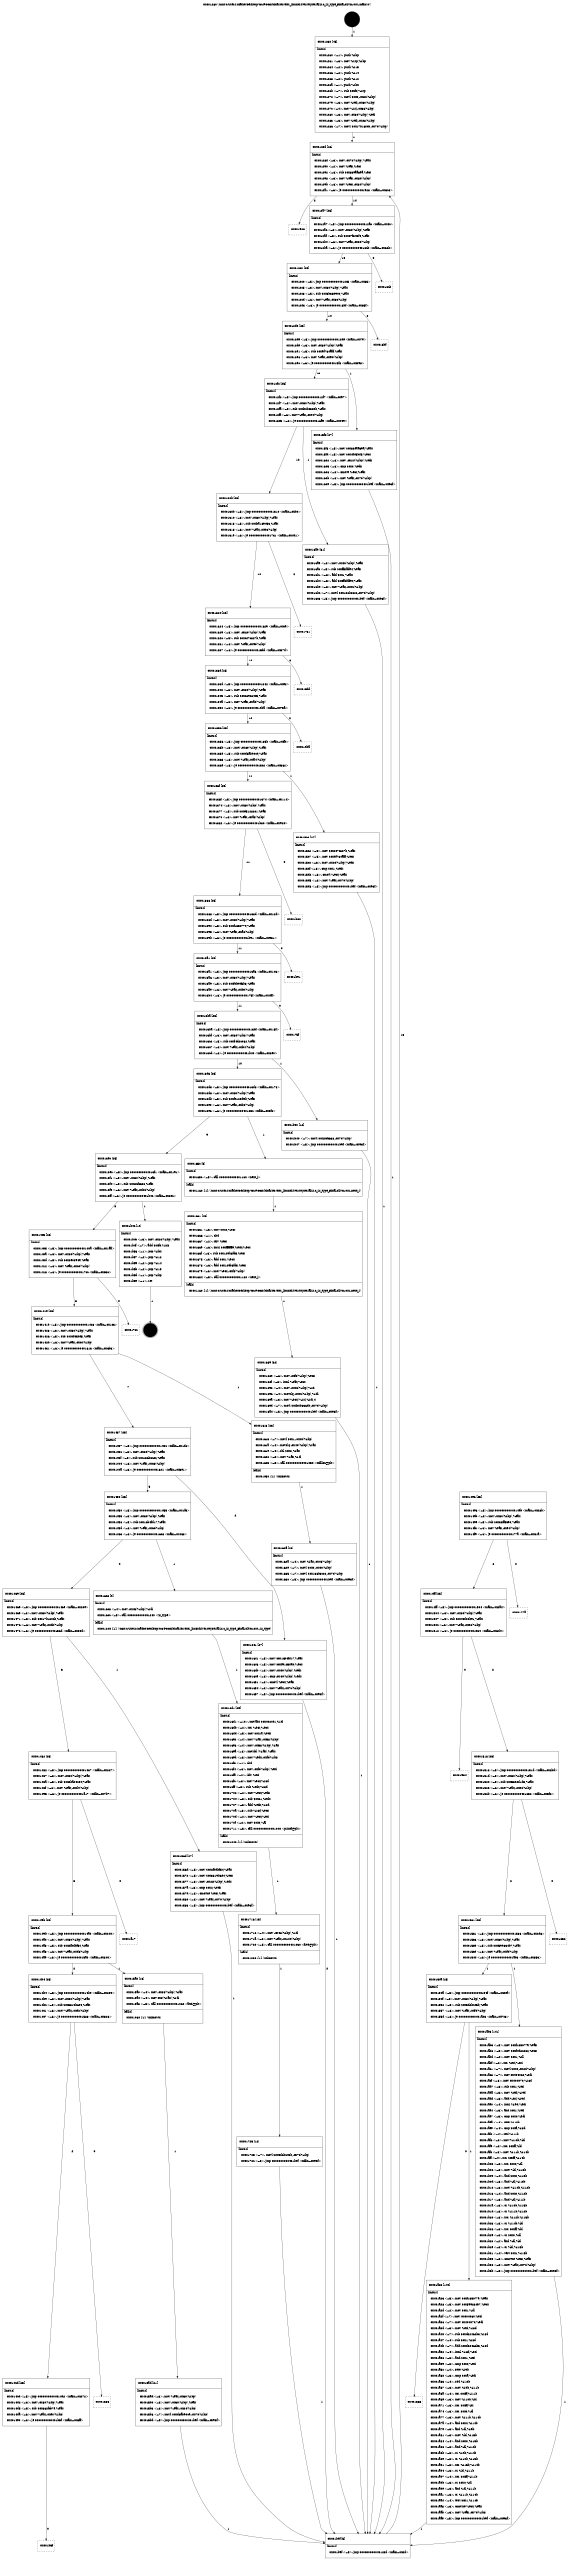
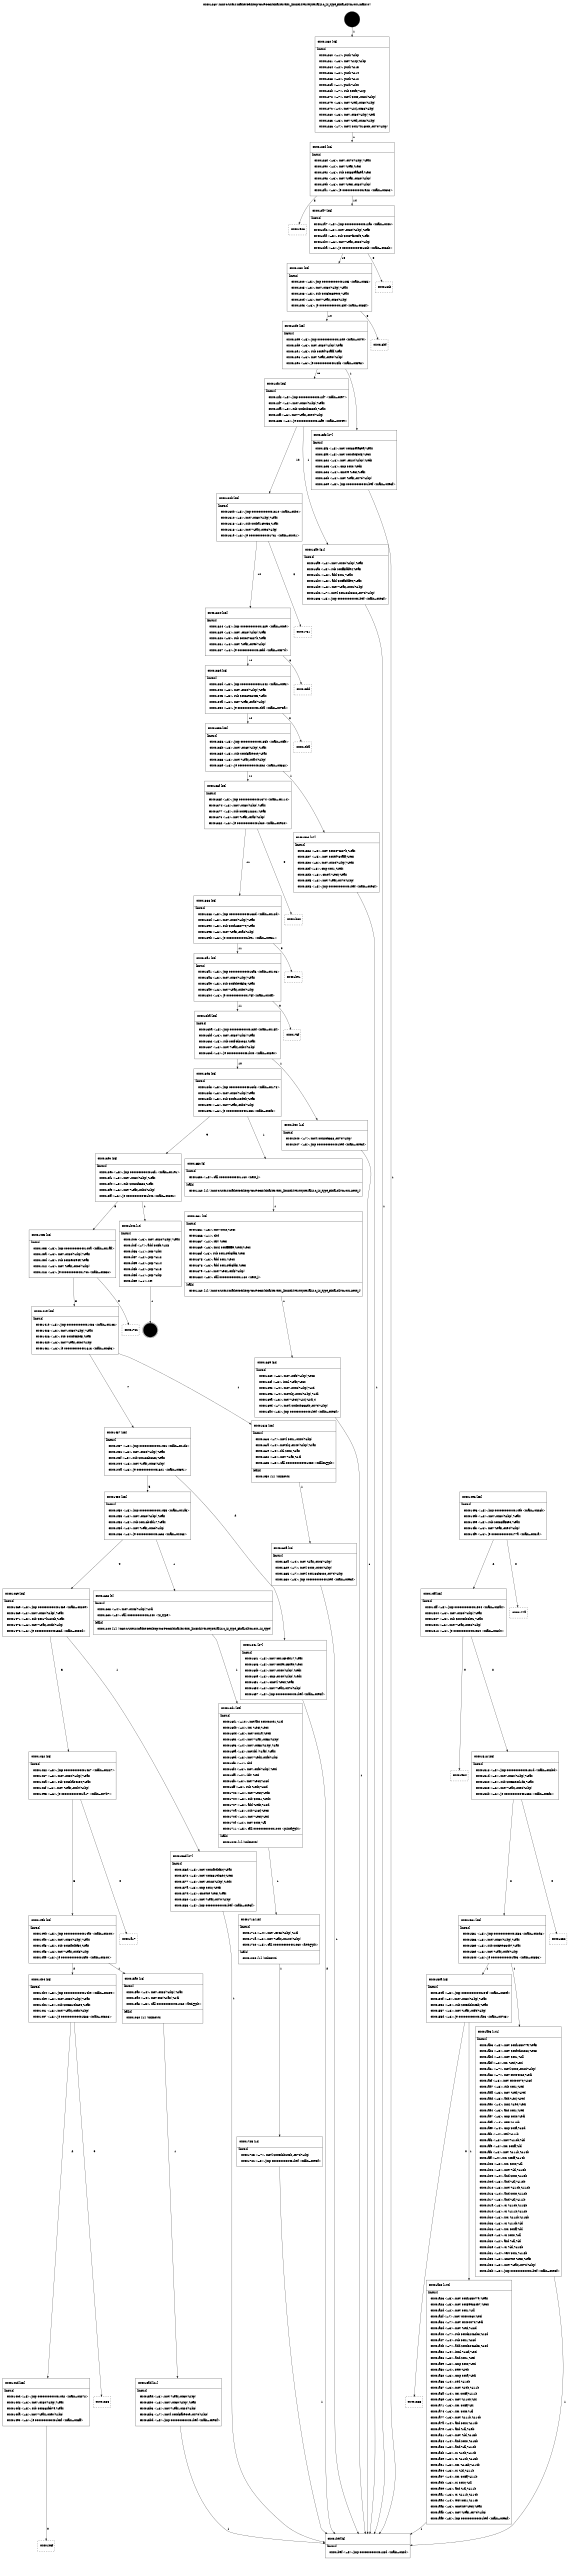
edge "0x401b9f [5]" -> "0x40128d [26]": removed, label "13"
